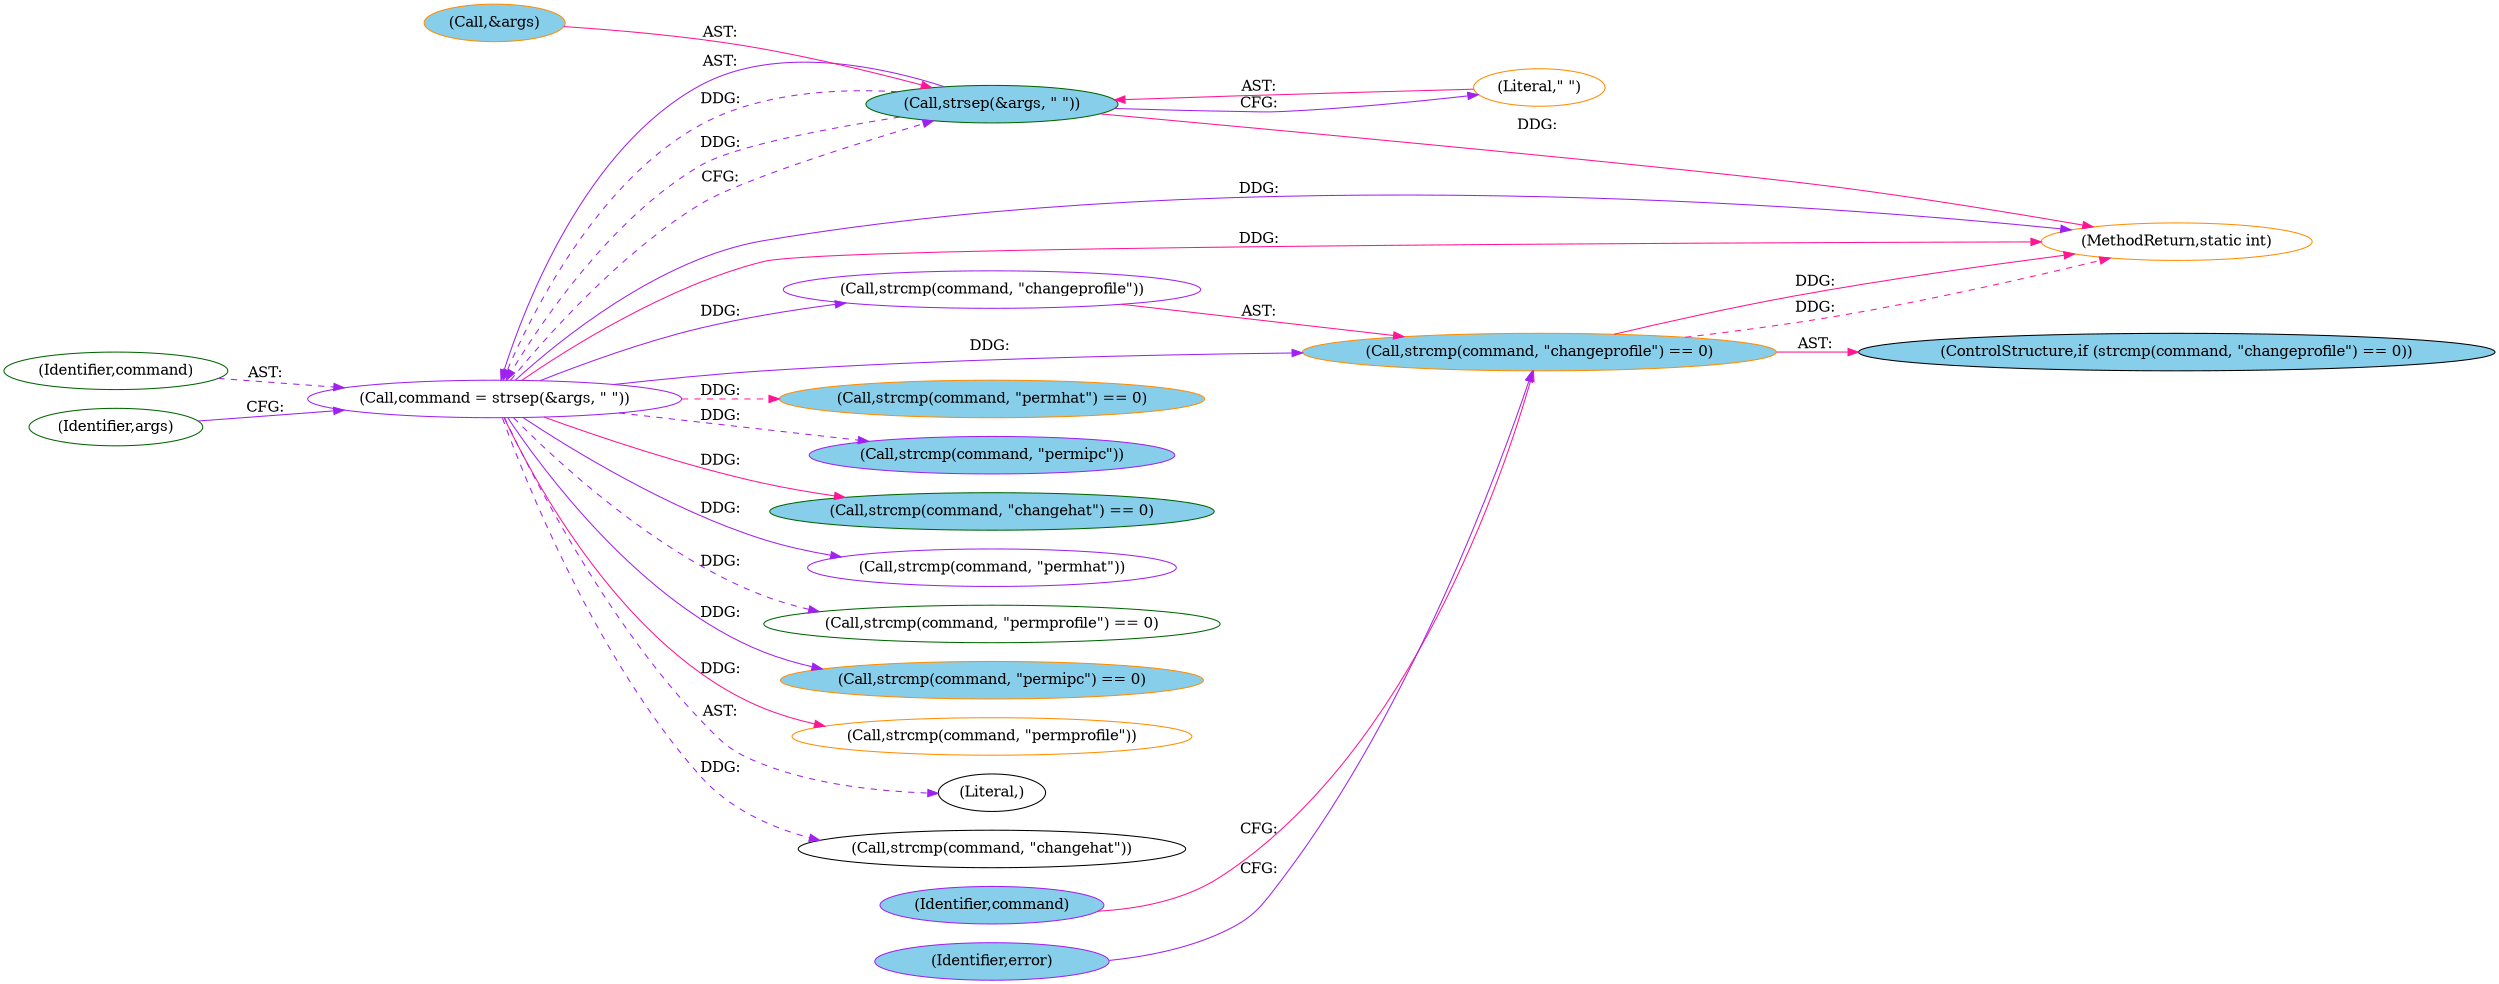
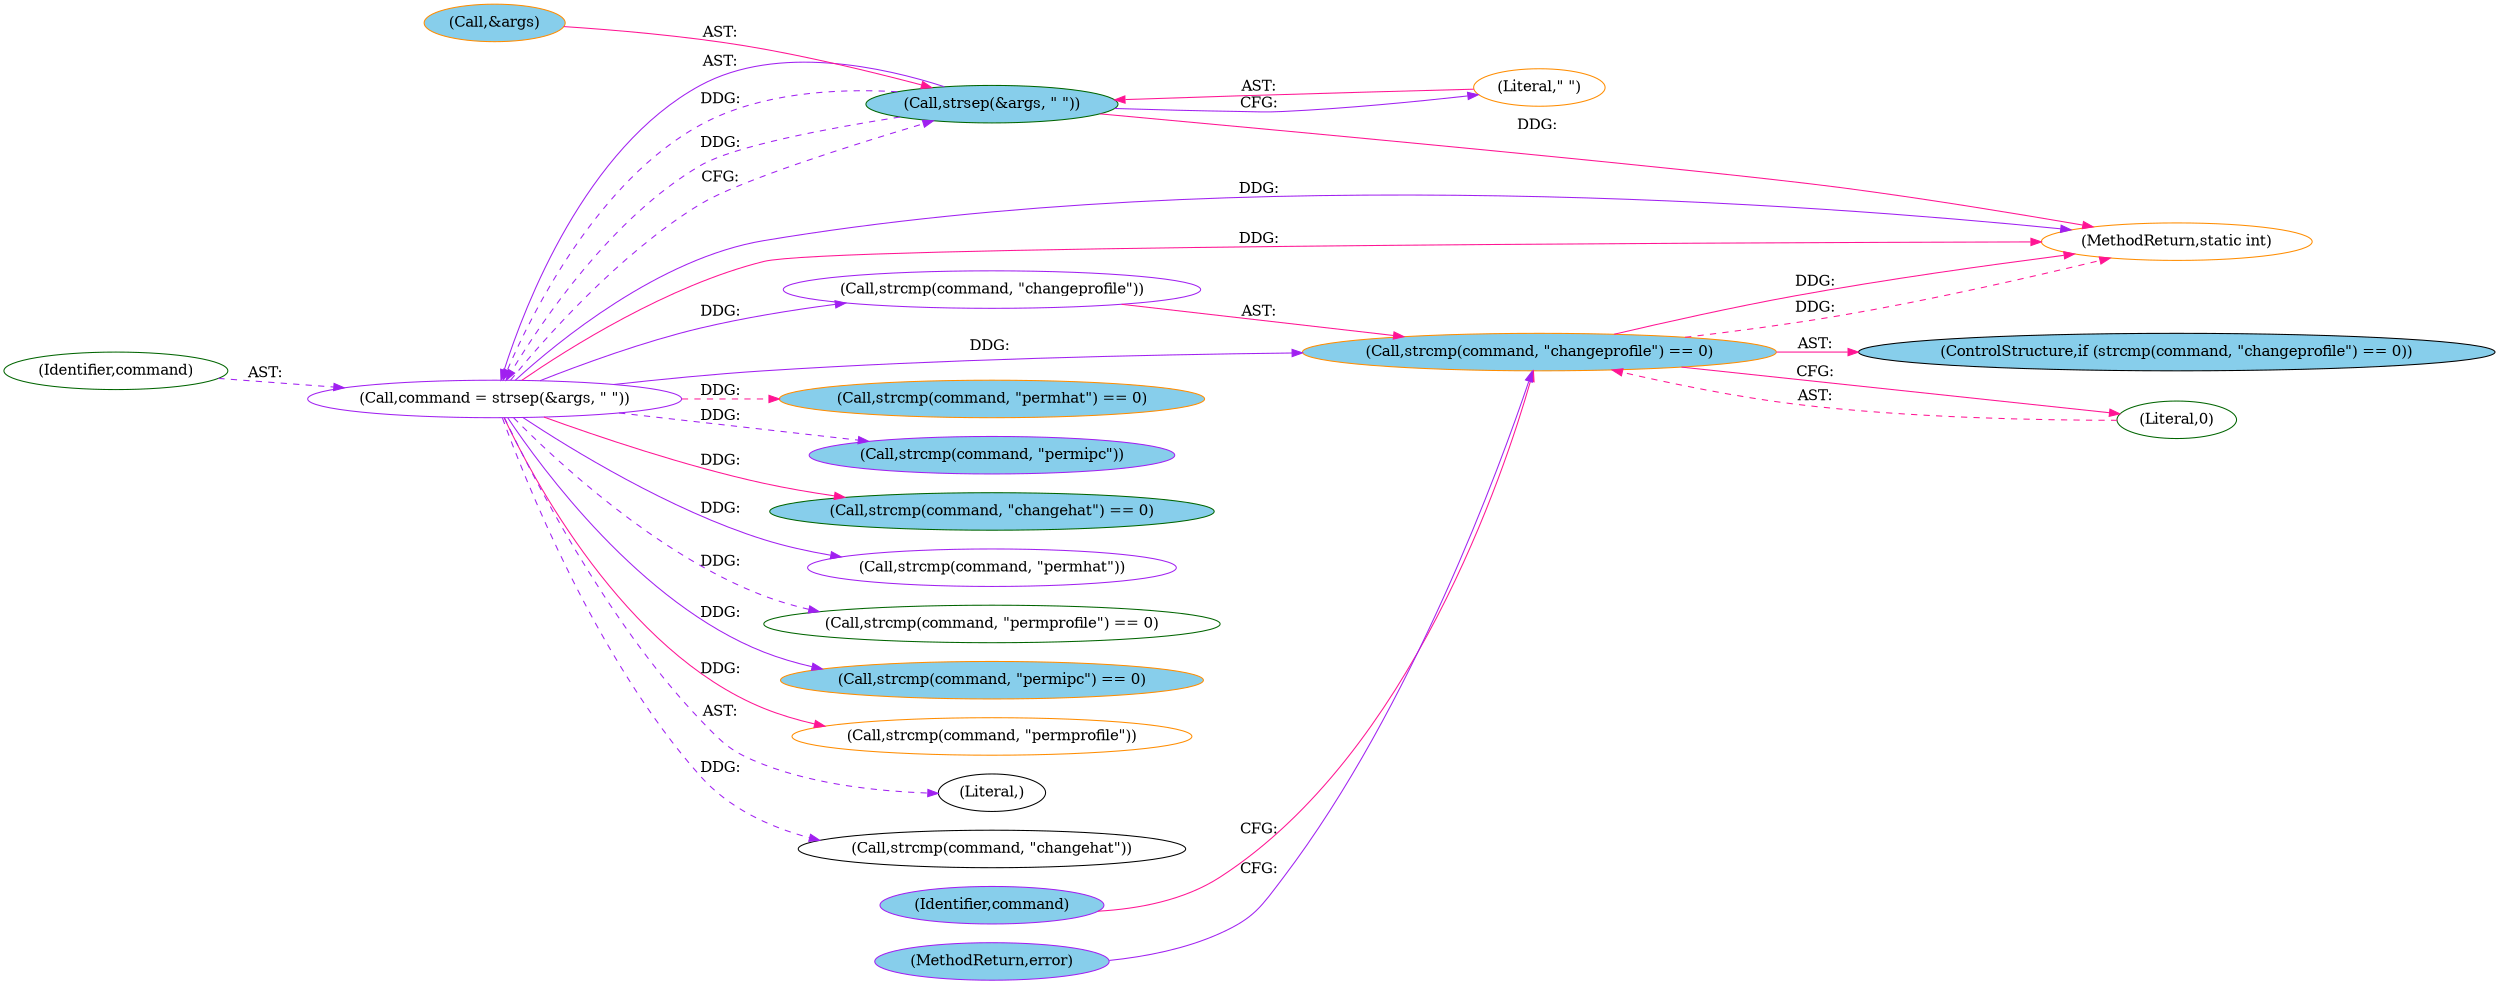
node "(Literal,0)": added
node "(Identifier,args)": removed
node "(Identifier,error)": label "(Identifier,error)" -> "(MethodReturn,error)"
